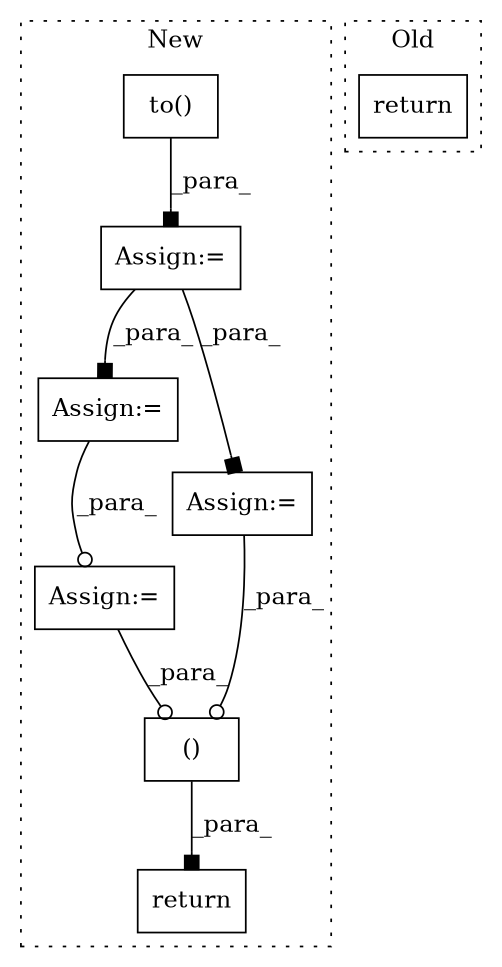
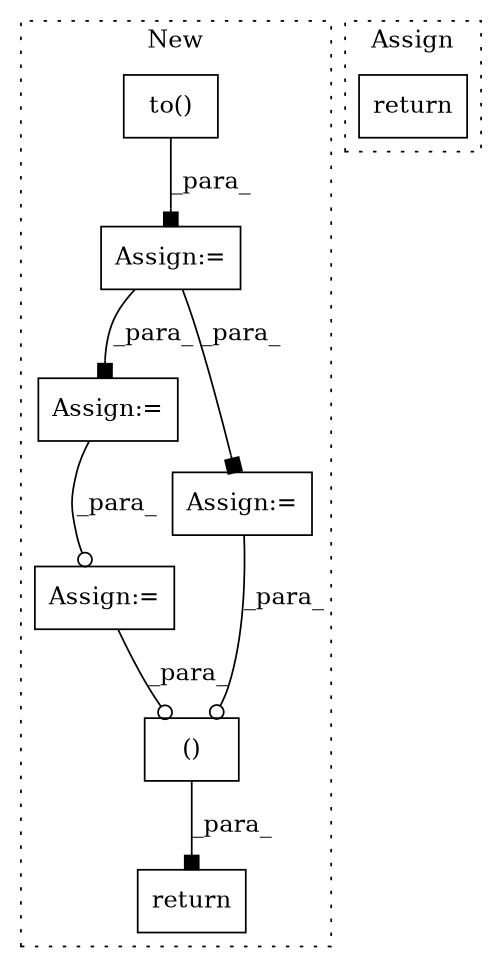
cluster "Old": label "Old" -> "Assign"
